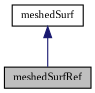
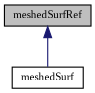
edge "meshedSurfRef" -> "meshedSurf": reversed
